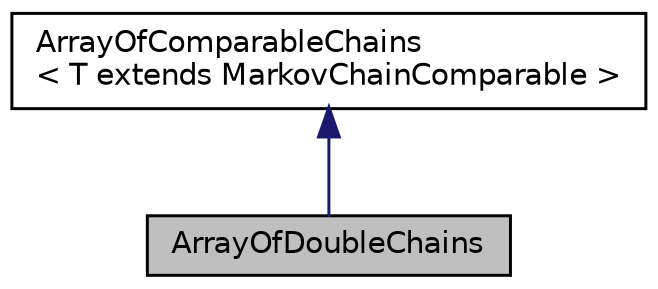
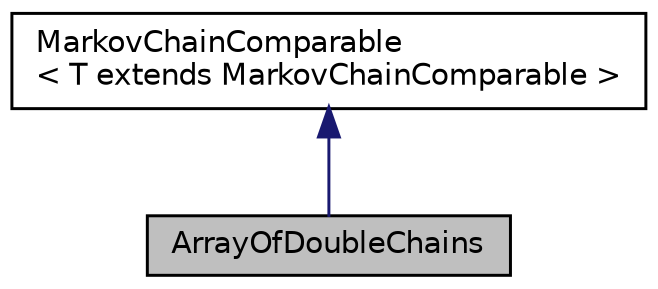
node "ArrayOfComparableChains < T extends MarkovChainComparable >": label "ArrayOfComparableChains < T extends MarkovChainComparable >" -> "MarkovChainComparable < T extends MarkovChainComparable >"
